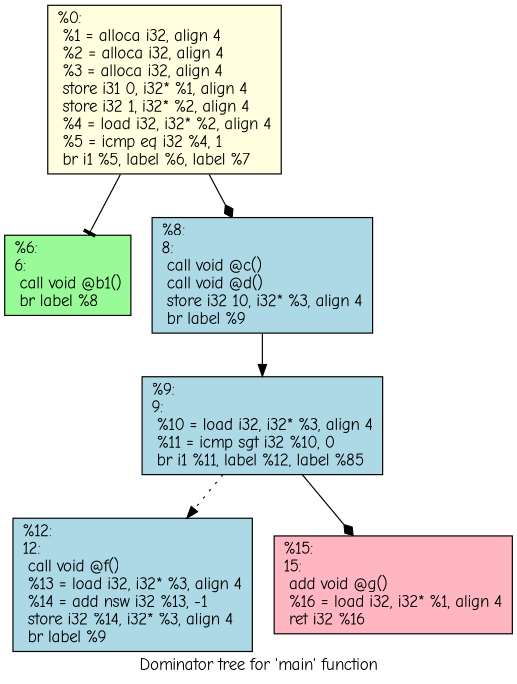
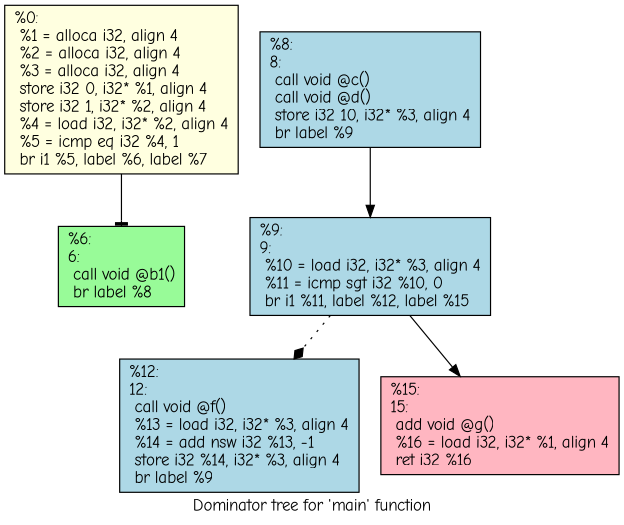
node "%0:": text "store i31 0, i32* %1, align 4" -> "store i32 0, i32* %1, align 4"
edge "%0:" -> "%8:": removed
node "%9:": text "br i1 %11, label %12, label %85" -> "br i1 %11, label %12, label %15"
edge "%9:" -> "%12:": arrowhead normal -> diamond
edge "%9:" -> "%15:": arrowhead diamond -> normal
